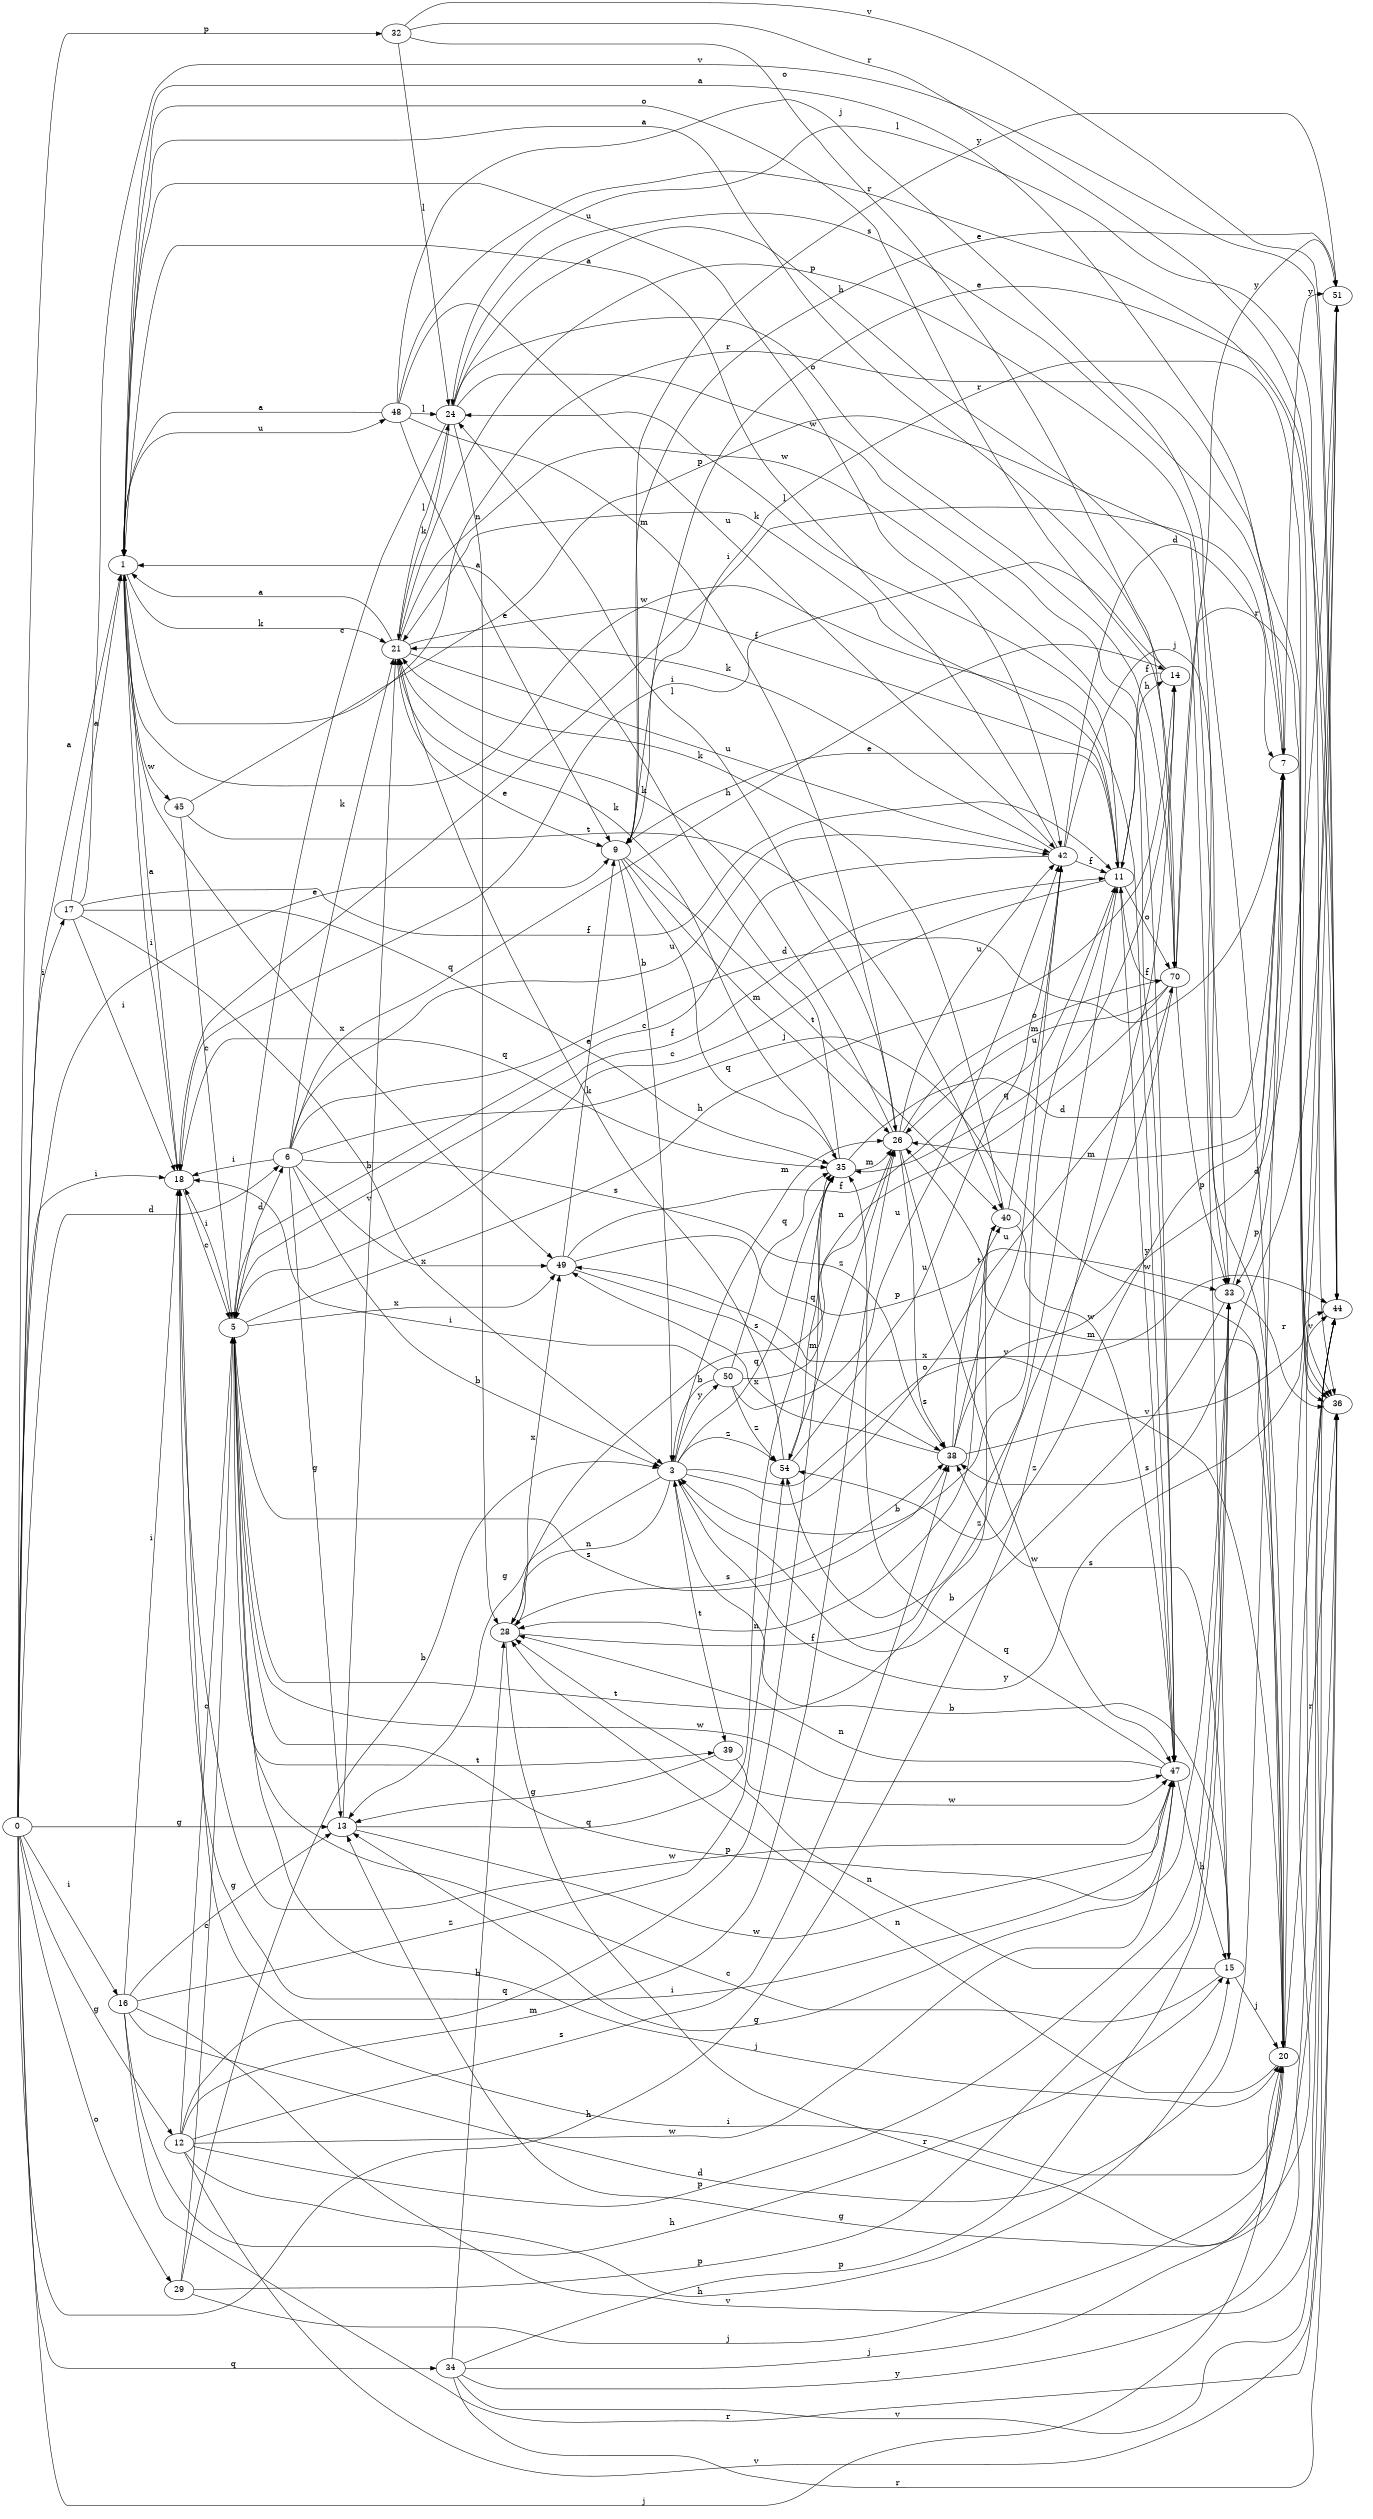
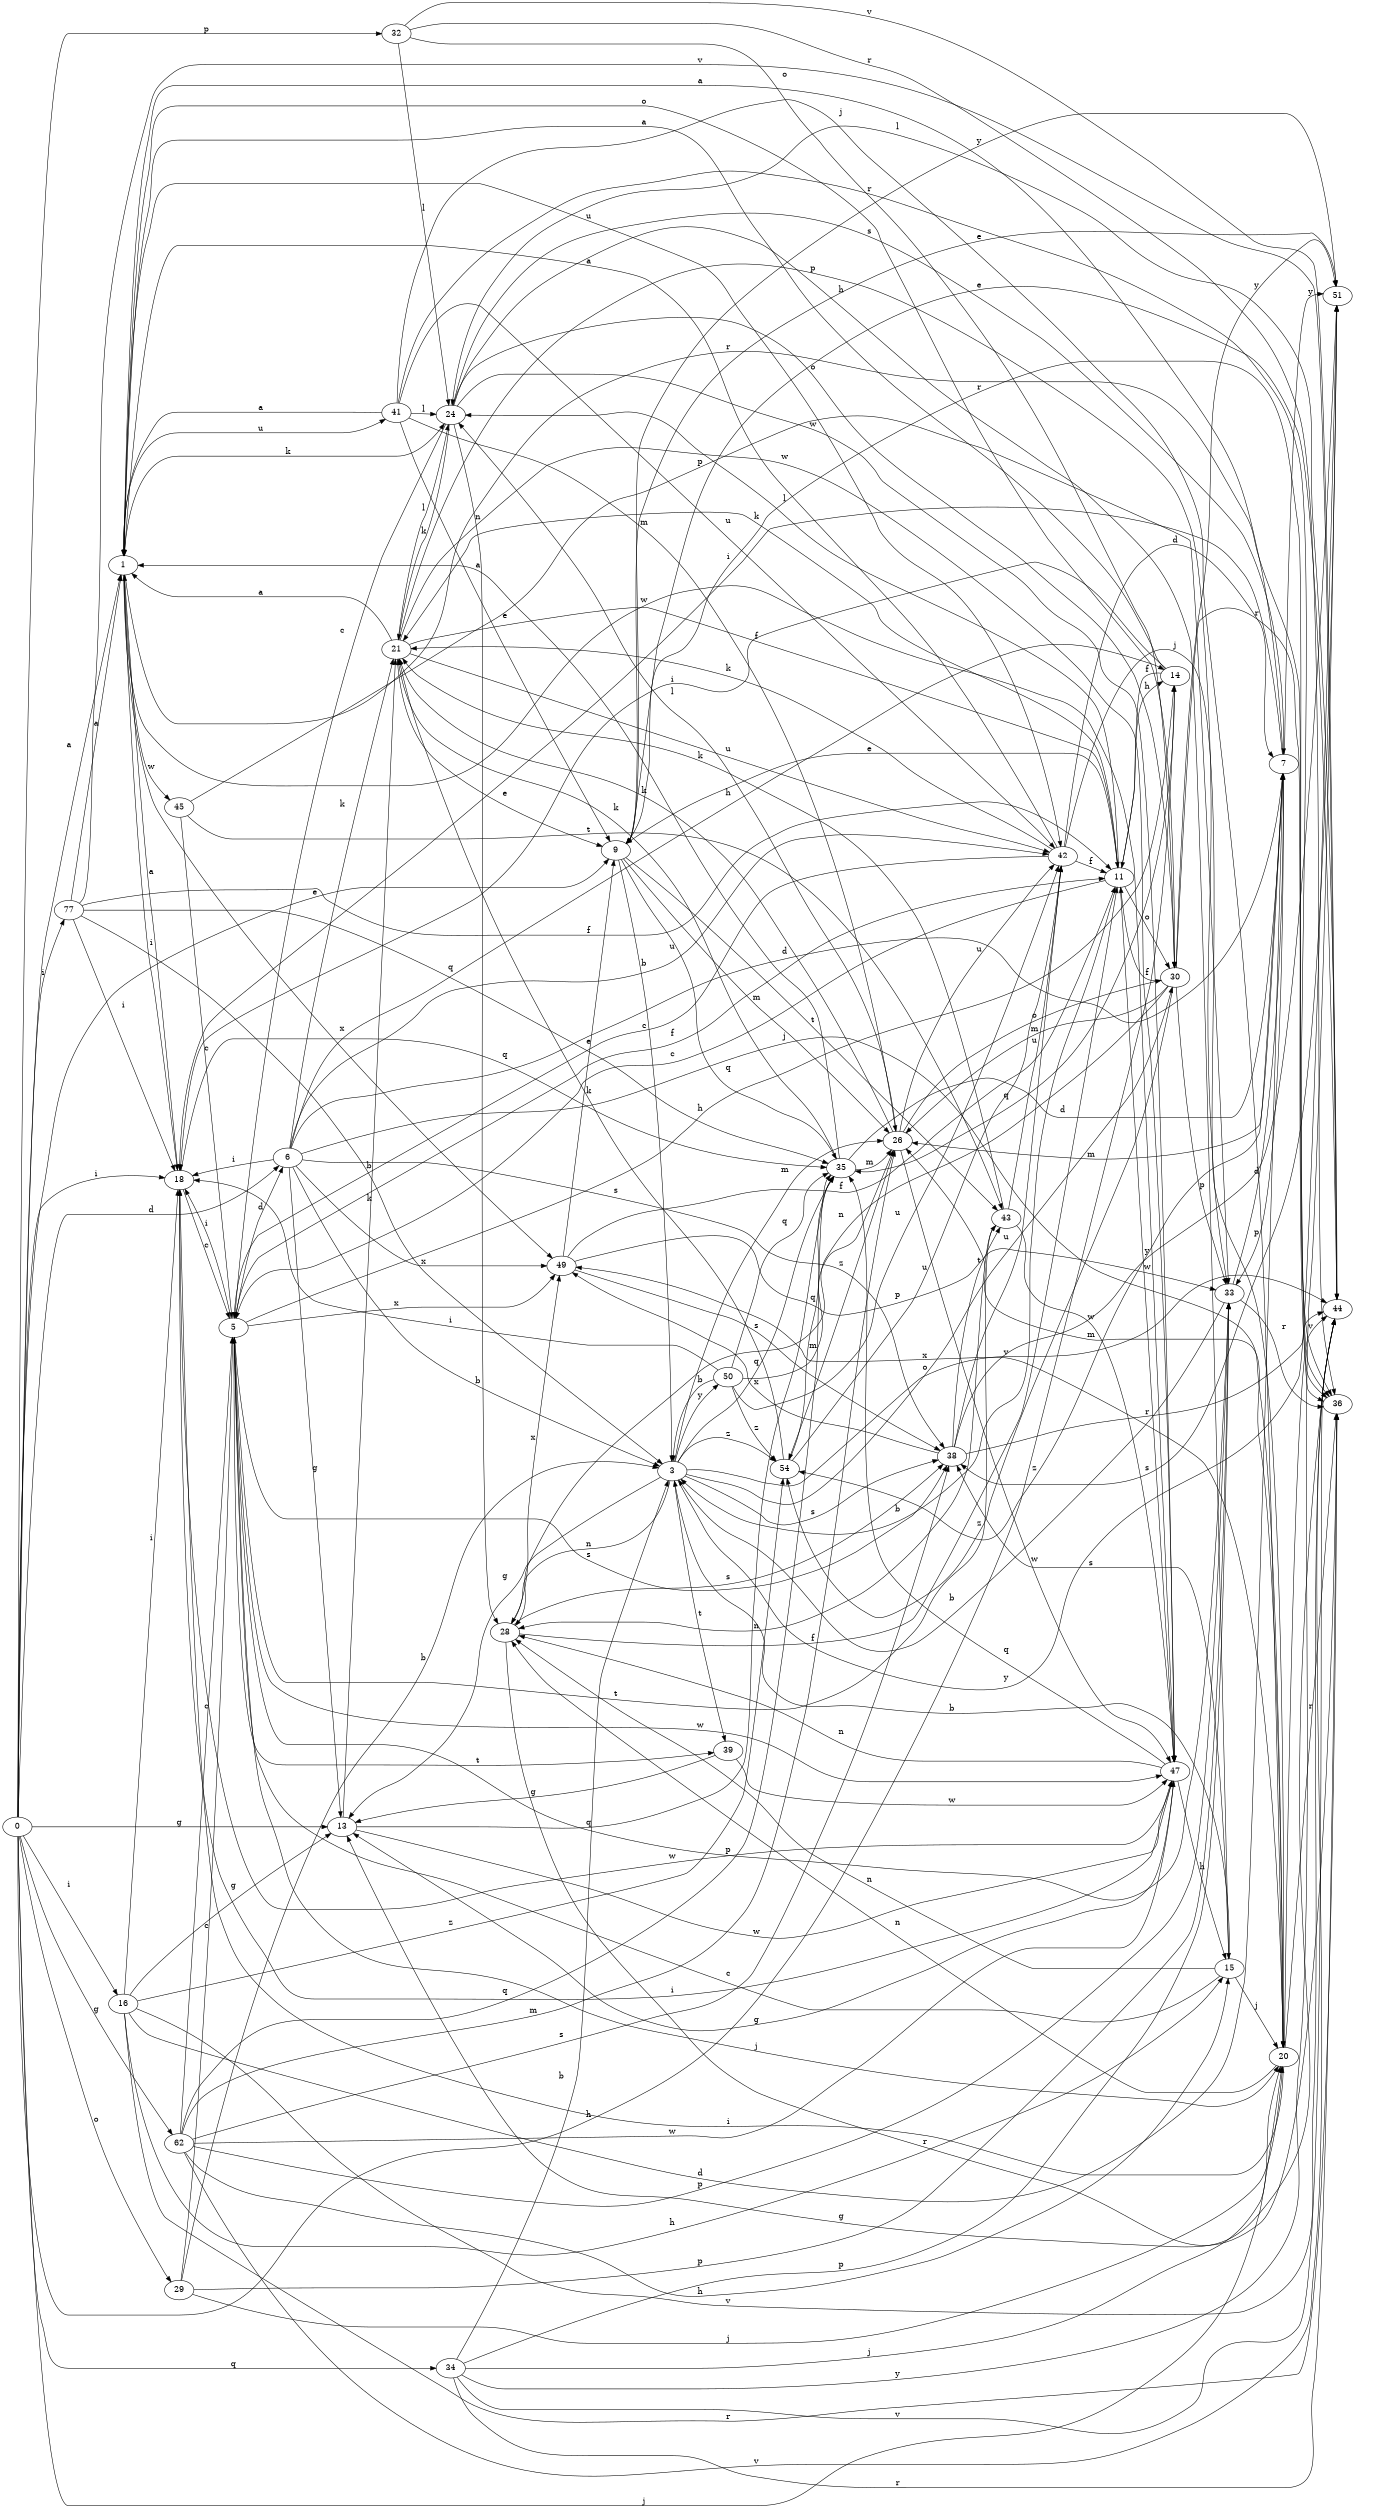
node "48": label "48" -> "41"
edge "1" -> "21": now "1" -> "24"
node "17": label "17" -> "77"
node "70": label "70" -> "30"
edge "13" -> "21": label "v" -> "k"
node "40": label "40" -> "43"
edge "26" -> "38": now "3" -> "38"
edge "38" -> "44": label "v" -> "r"
edge "34" -> "28": now "34" -> "3"
node "12": label "12" -> "62"
